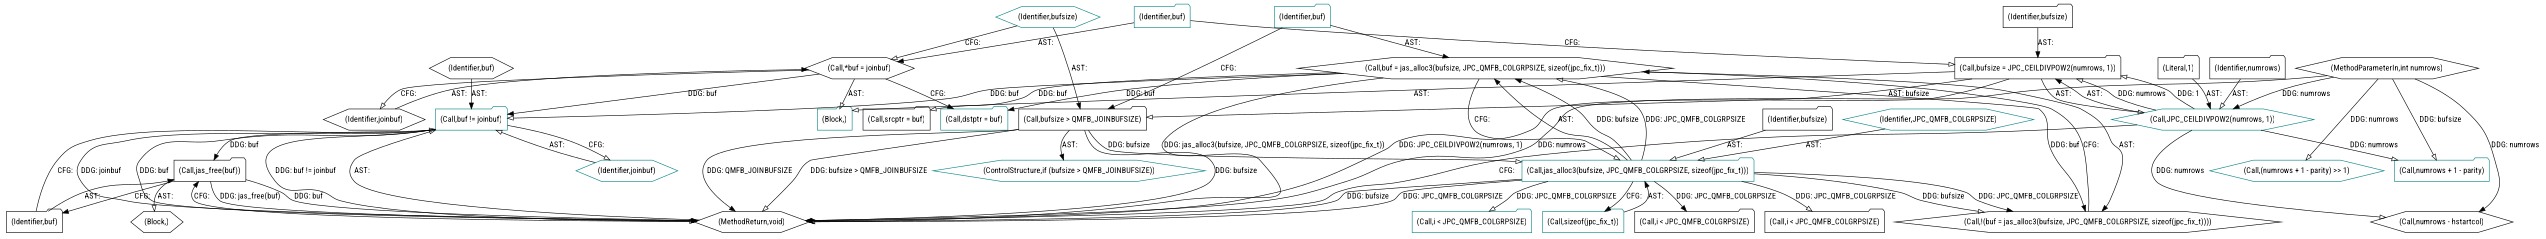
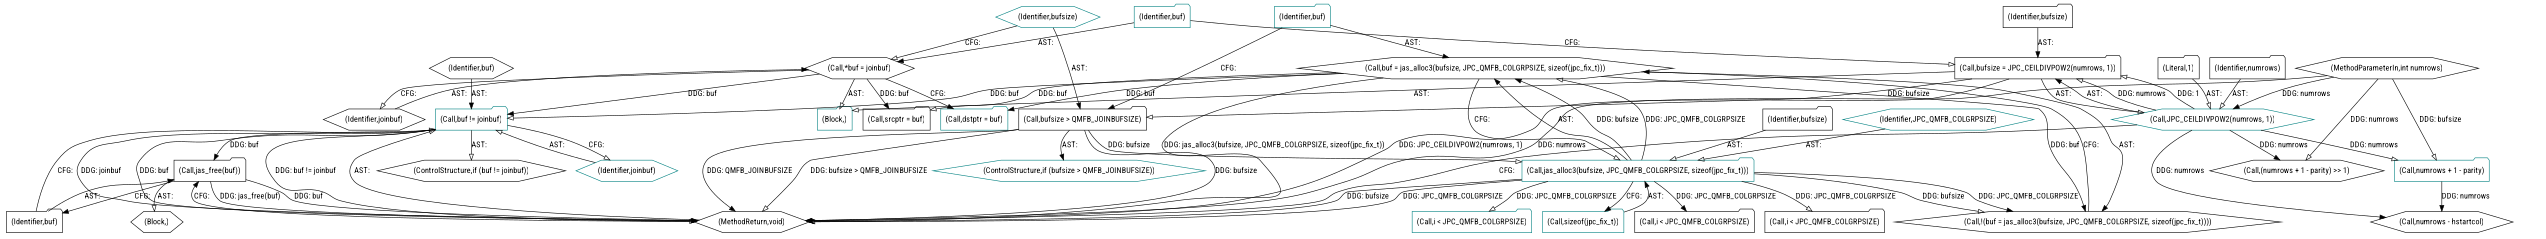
edge "(Literal,1)" -> "(Call,JPC_CEILDIVPOW2(numrows, 1))": arrowhead normal -> onormal
edge "(Call,*buf = joinbuf)" -> "(Call,srcptr = buf)": added, label "DDG: buf"
edge "(Call,bufsize = JPC_CEILDIVPOW2(numrows, 1))" -> "(Call,bufsize > QMFB_JOINBUFSIZE)": label "AST: bufsize" -> "DDG: bufsize"
edge "(MethodParameterIn,int numrows)" -> "(Call,numrows - hstartcol)": now "(Call,numrows + 1 - parity)" -> "(Call,numrows - hstartcol)"
edge "(Call,JPC_CEILDIVPOW2(numrows, 1))" -> "(Call,(numrows + 1 - parity) >> 1)": added, label "DDG: numrows"
node "(ControlStructure,if (buf != joinbuf))": added
node "(Call,(numrows + 1 - parity) >> 1)": color teal -> black
edge "(Call,JPC_CEILDIVPOW2(numrows, 1))" -> "(Call,numrows - hstartcol)": arrowhead onormal -> normal
